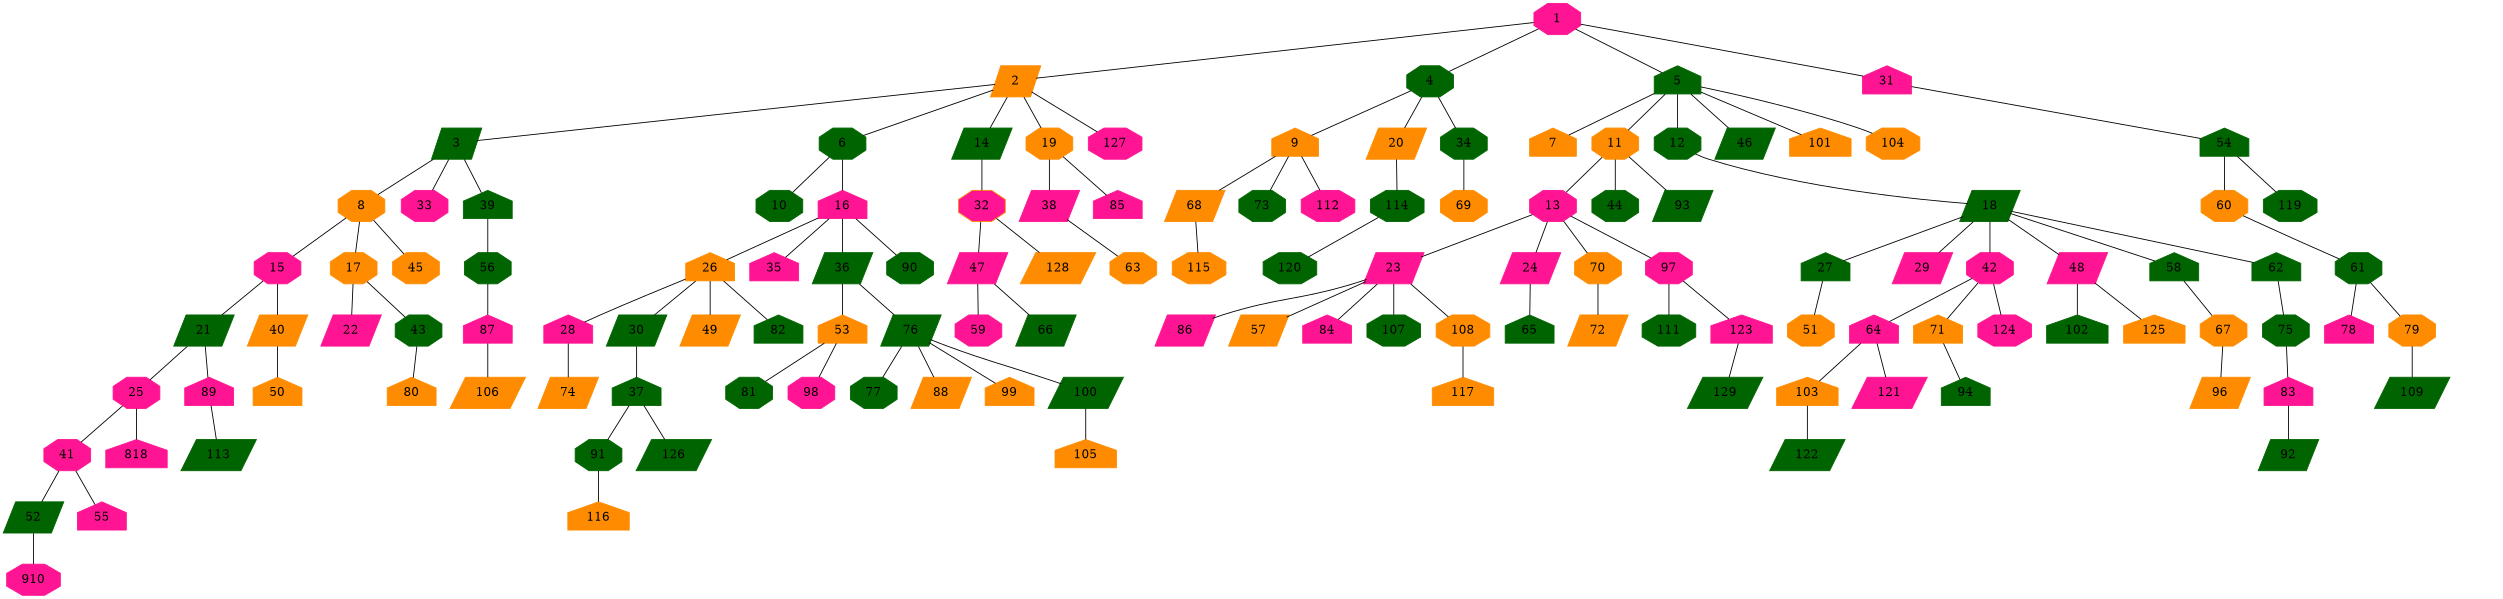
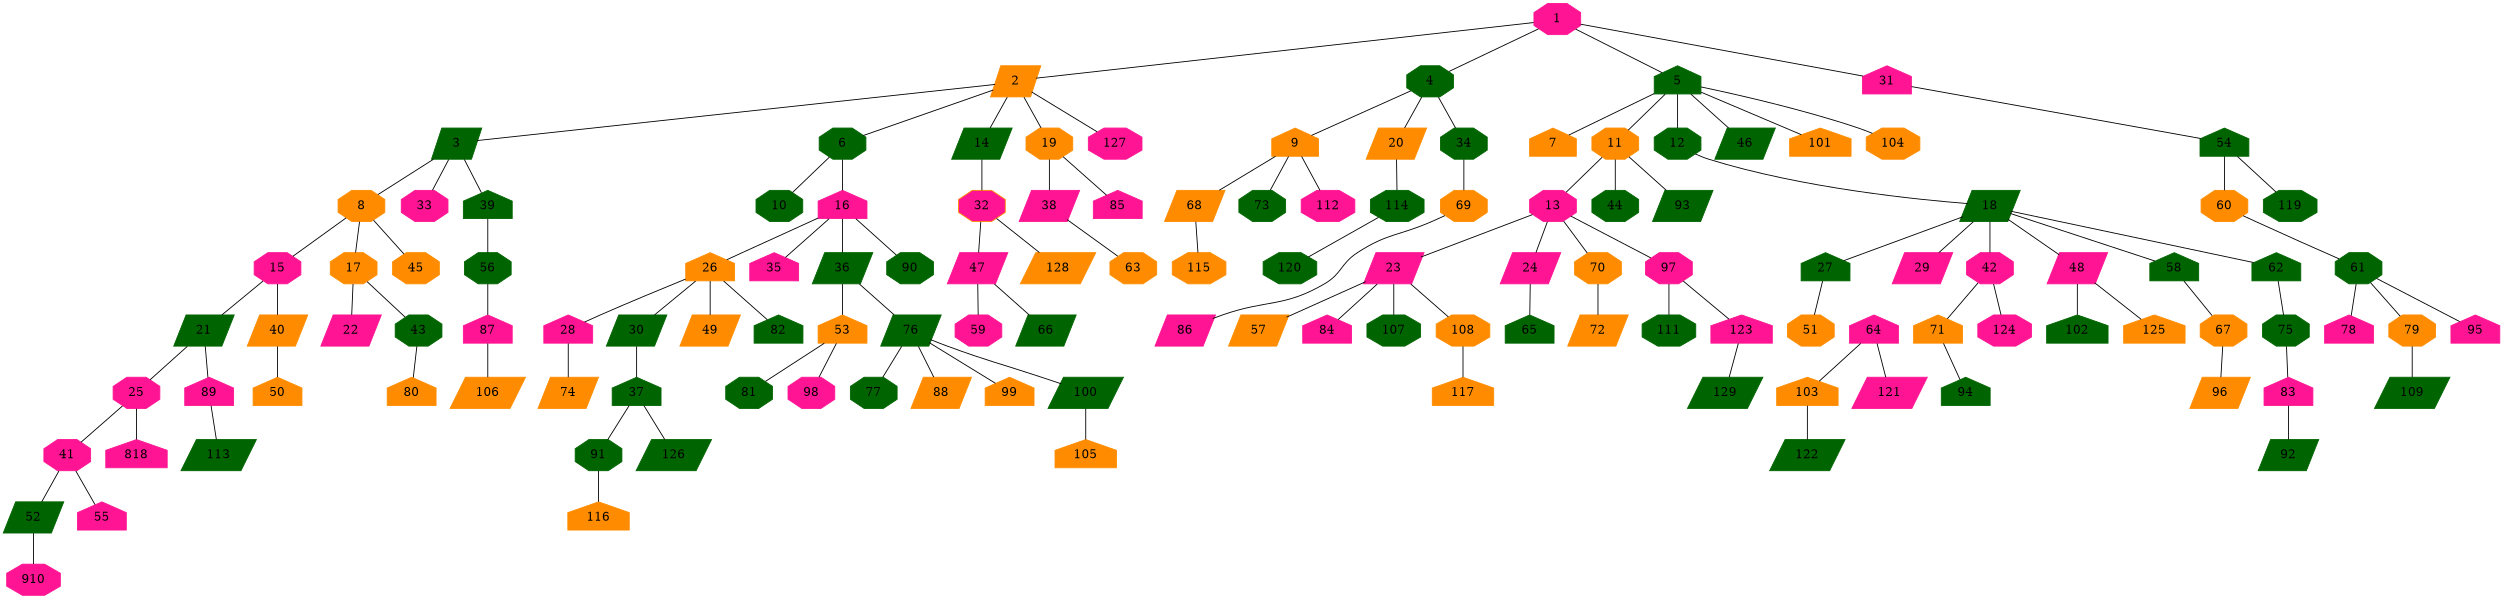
edge "23" -- "86": now "69" -- "86"
edge "42" -- "64": removed
node "95": added
